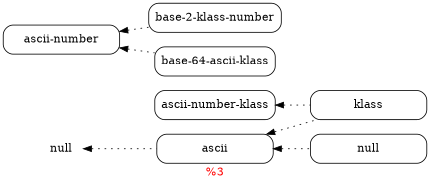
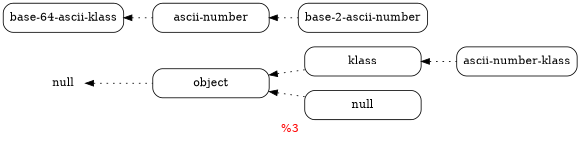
node "base-2-klass-number": label "base-2-klass-number" -> "base-2-ascii-number"
edge "base-64-ascii-klass" -> "ascii-number": reversed
edge "klass" -> "ascii-number-klass": reversed
node "ascii": label "ascii" -> "object"
